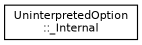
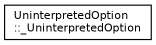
node "UninterpretedOption ::_Internal": label "UninterpretedOption ::_Internal" -> "UninterpretedOption ::_UninterpretedOption"
